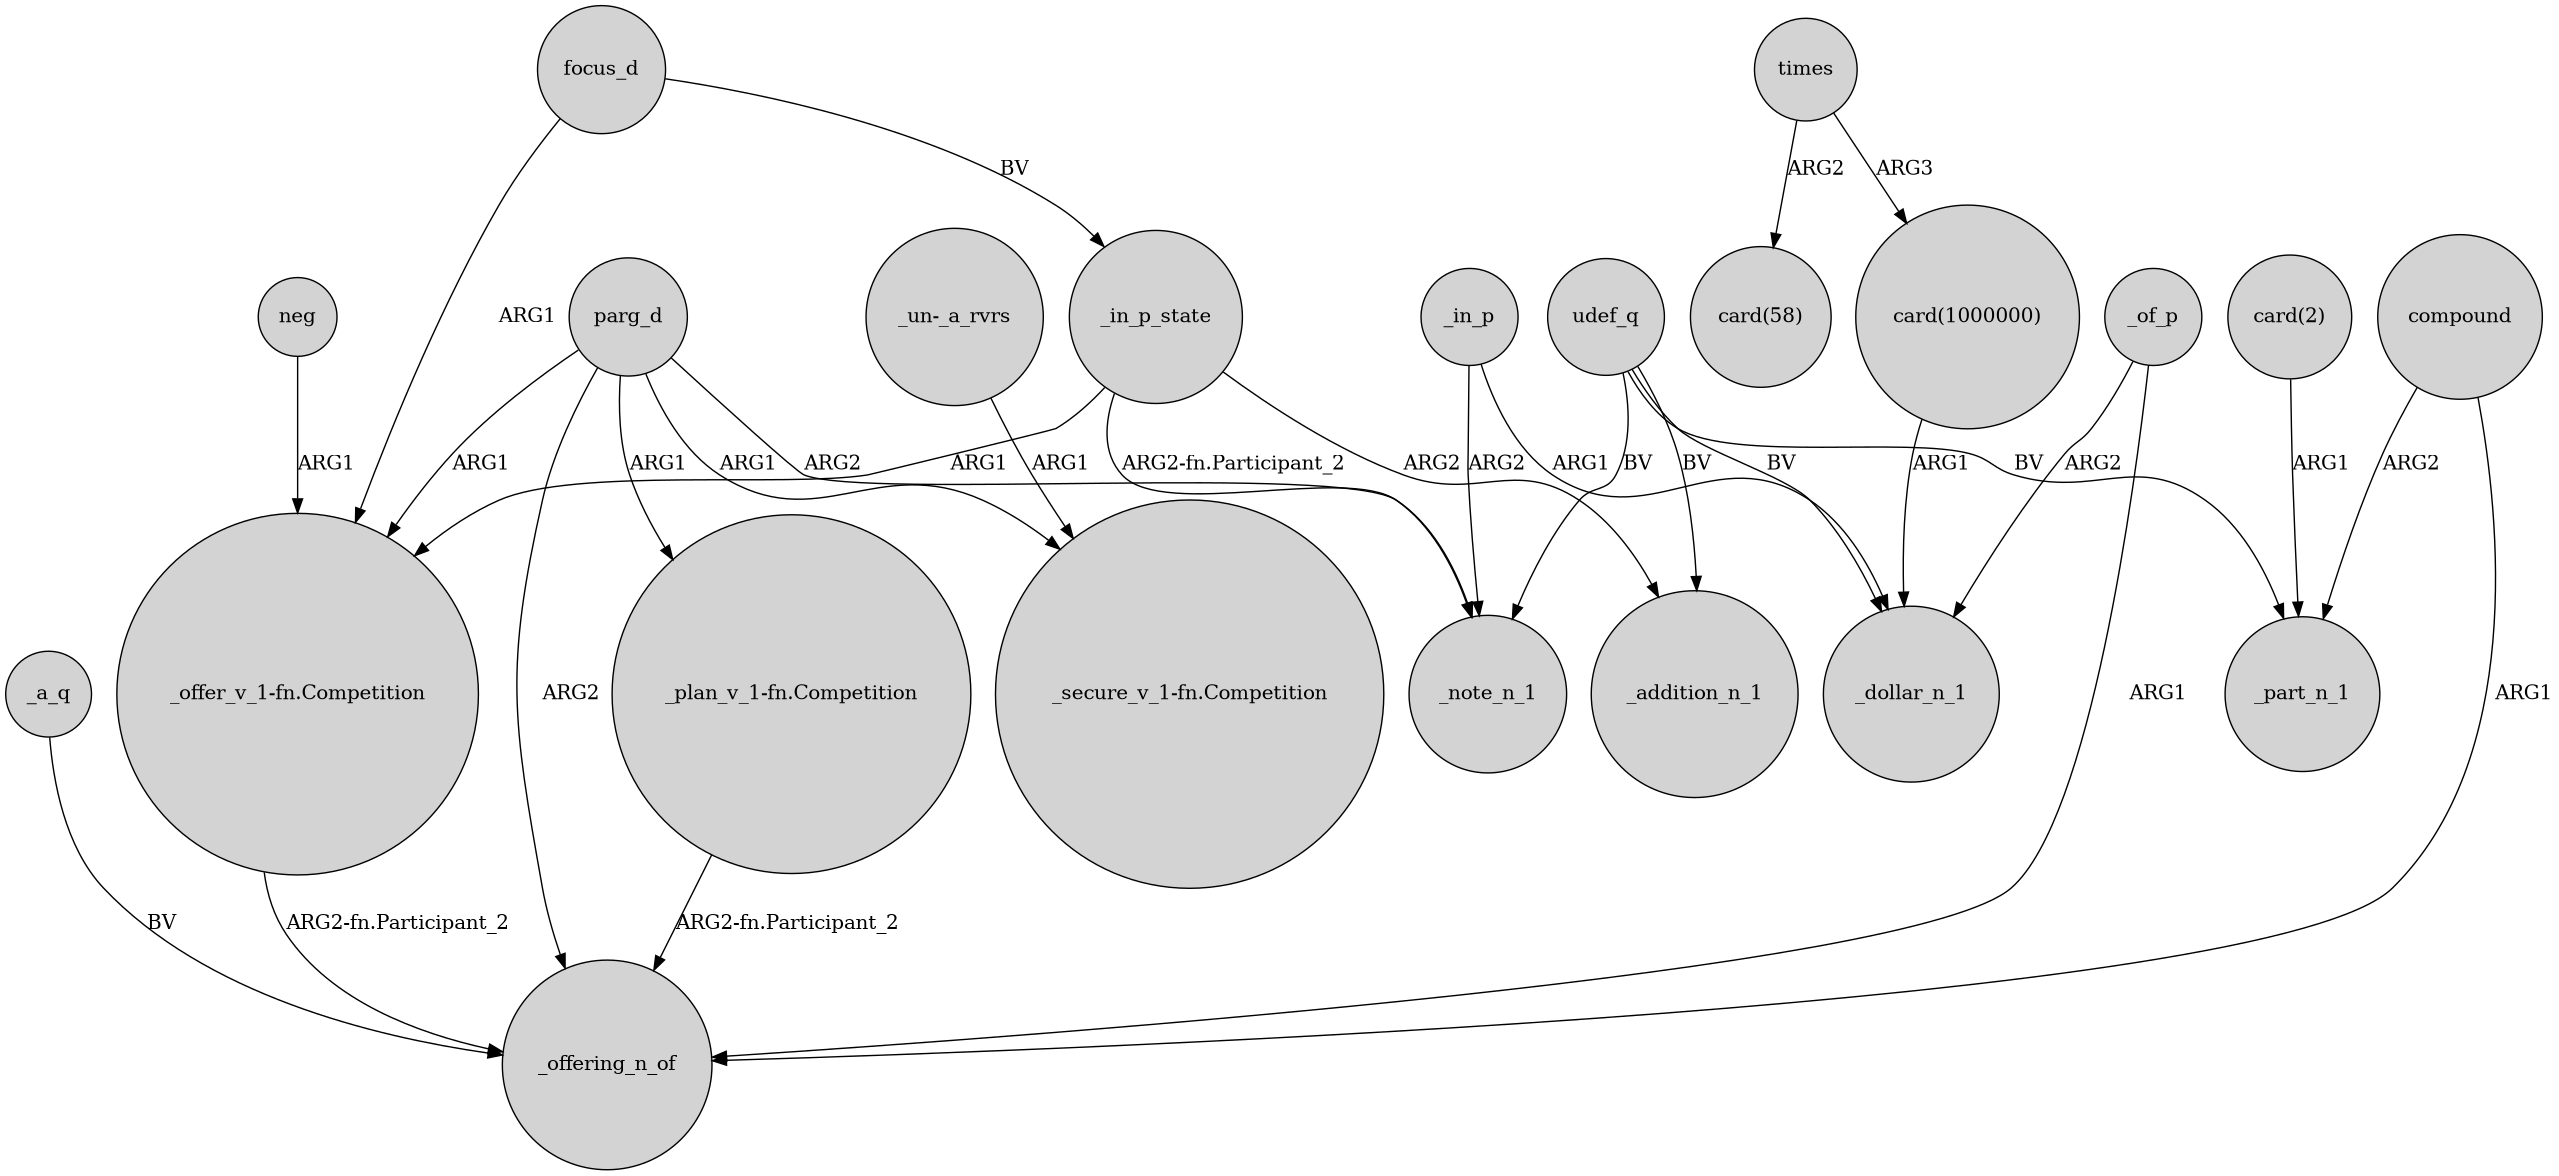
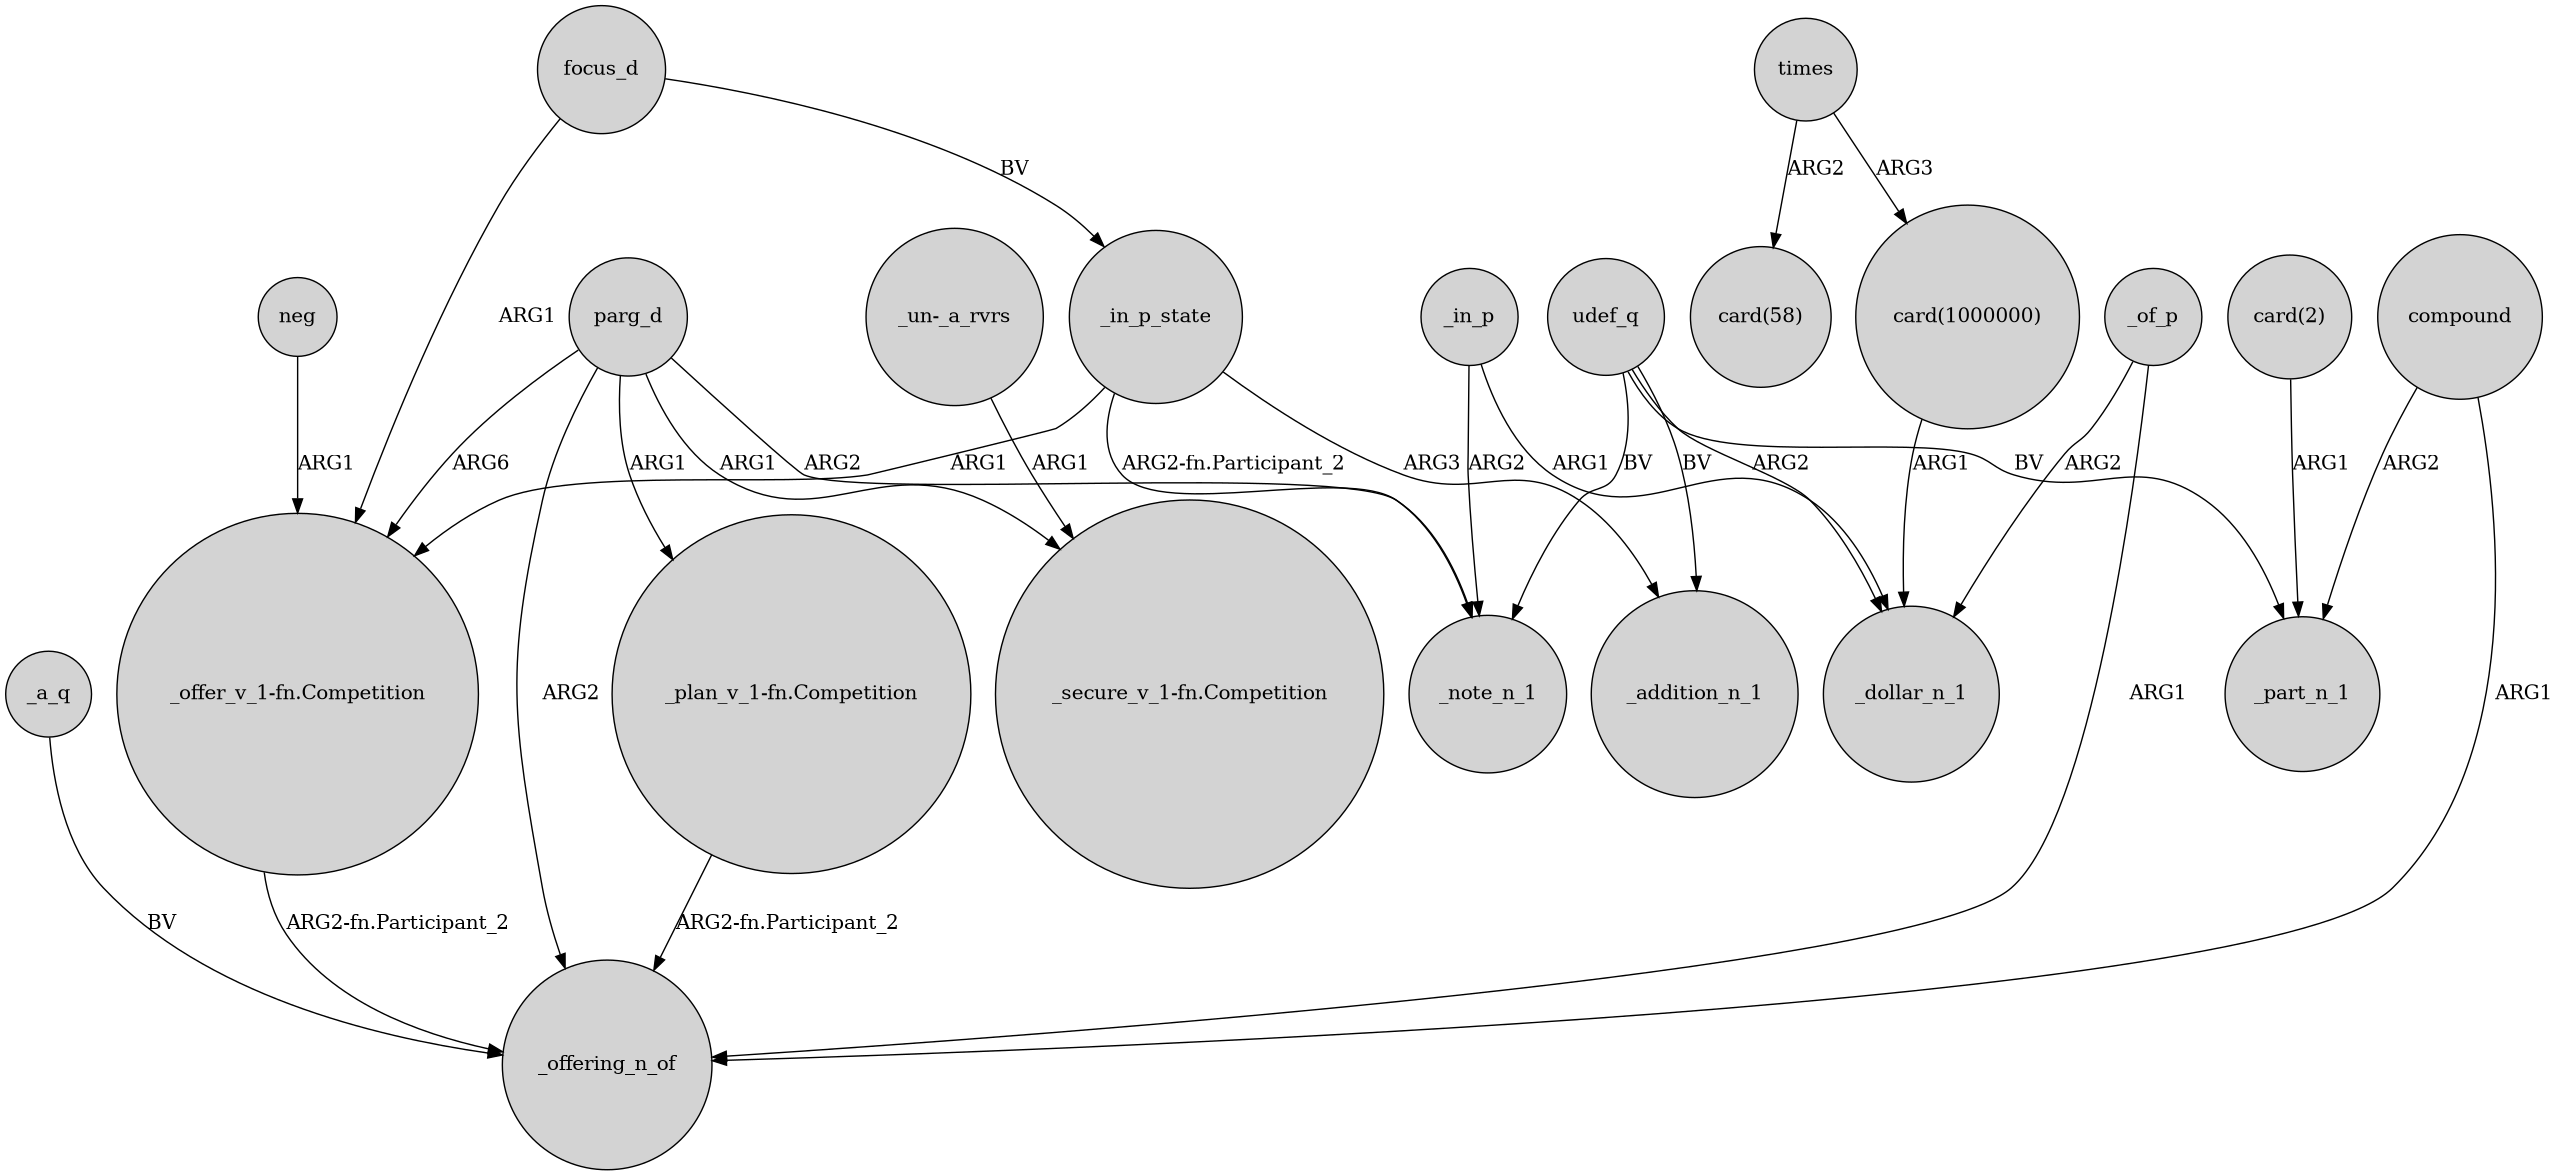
edge "parg_d" -> "_offer_v_1-fn.Competition": label "ARG1" -> "ARG6"
edge "_in_p_state" -> "_addition_n_1": label "ARG2" -> "ARG3"
edge "udef_q" -> "_dollar_n_1": label "BV" -> "ARG2"
